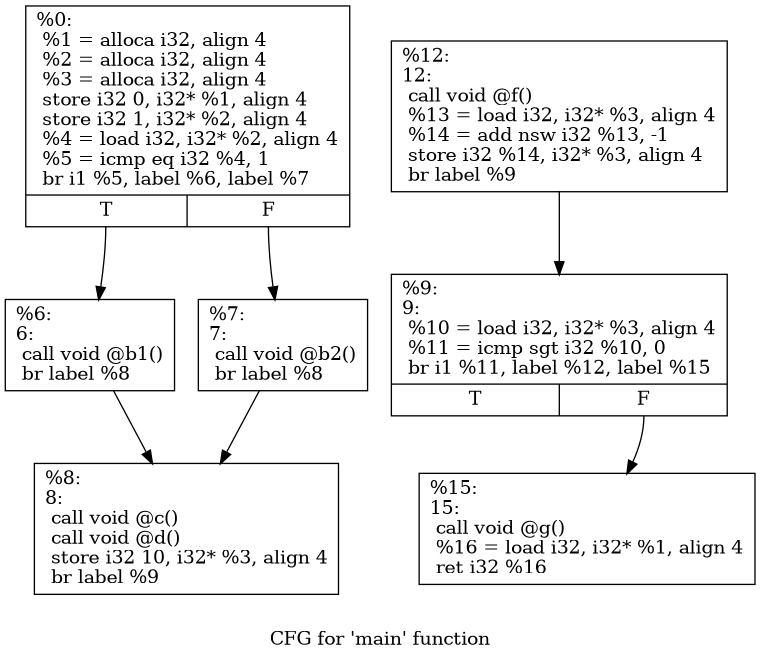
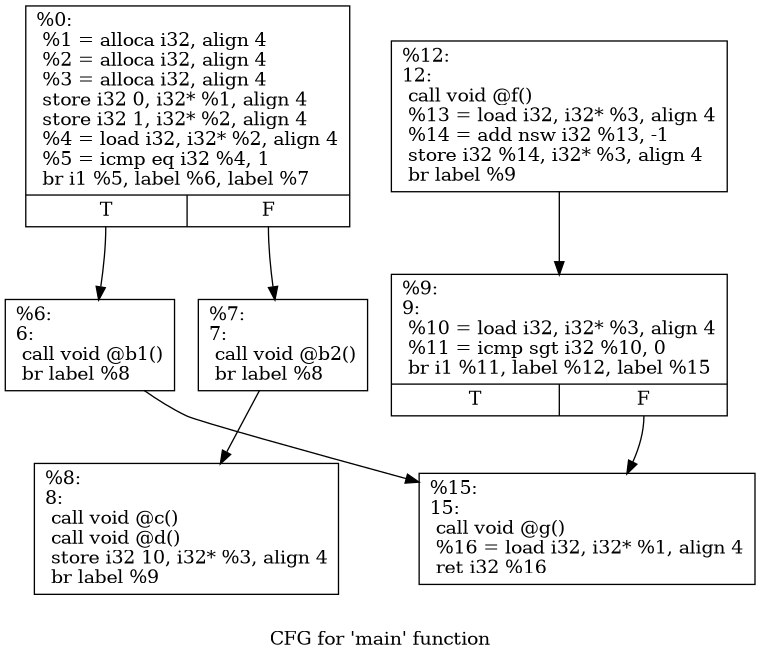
edge "%6:" -> "%8:": now "%6:" -> "%15:"
